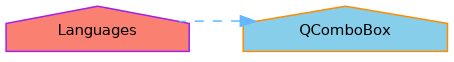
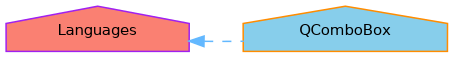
edge "Languages" -> "QComboBox": reversed
